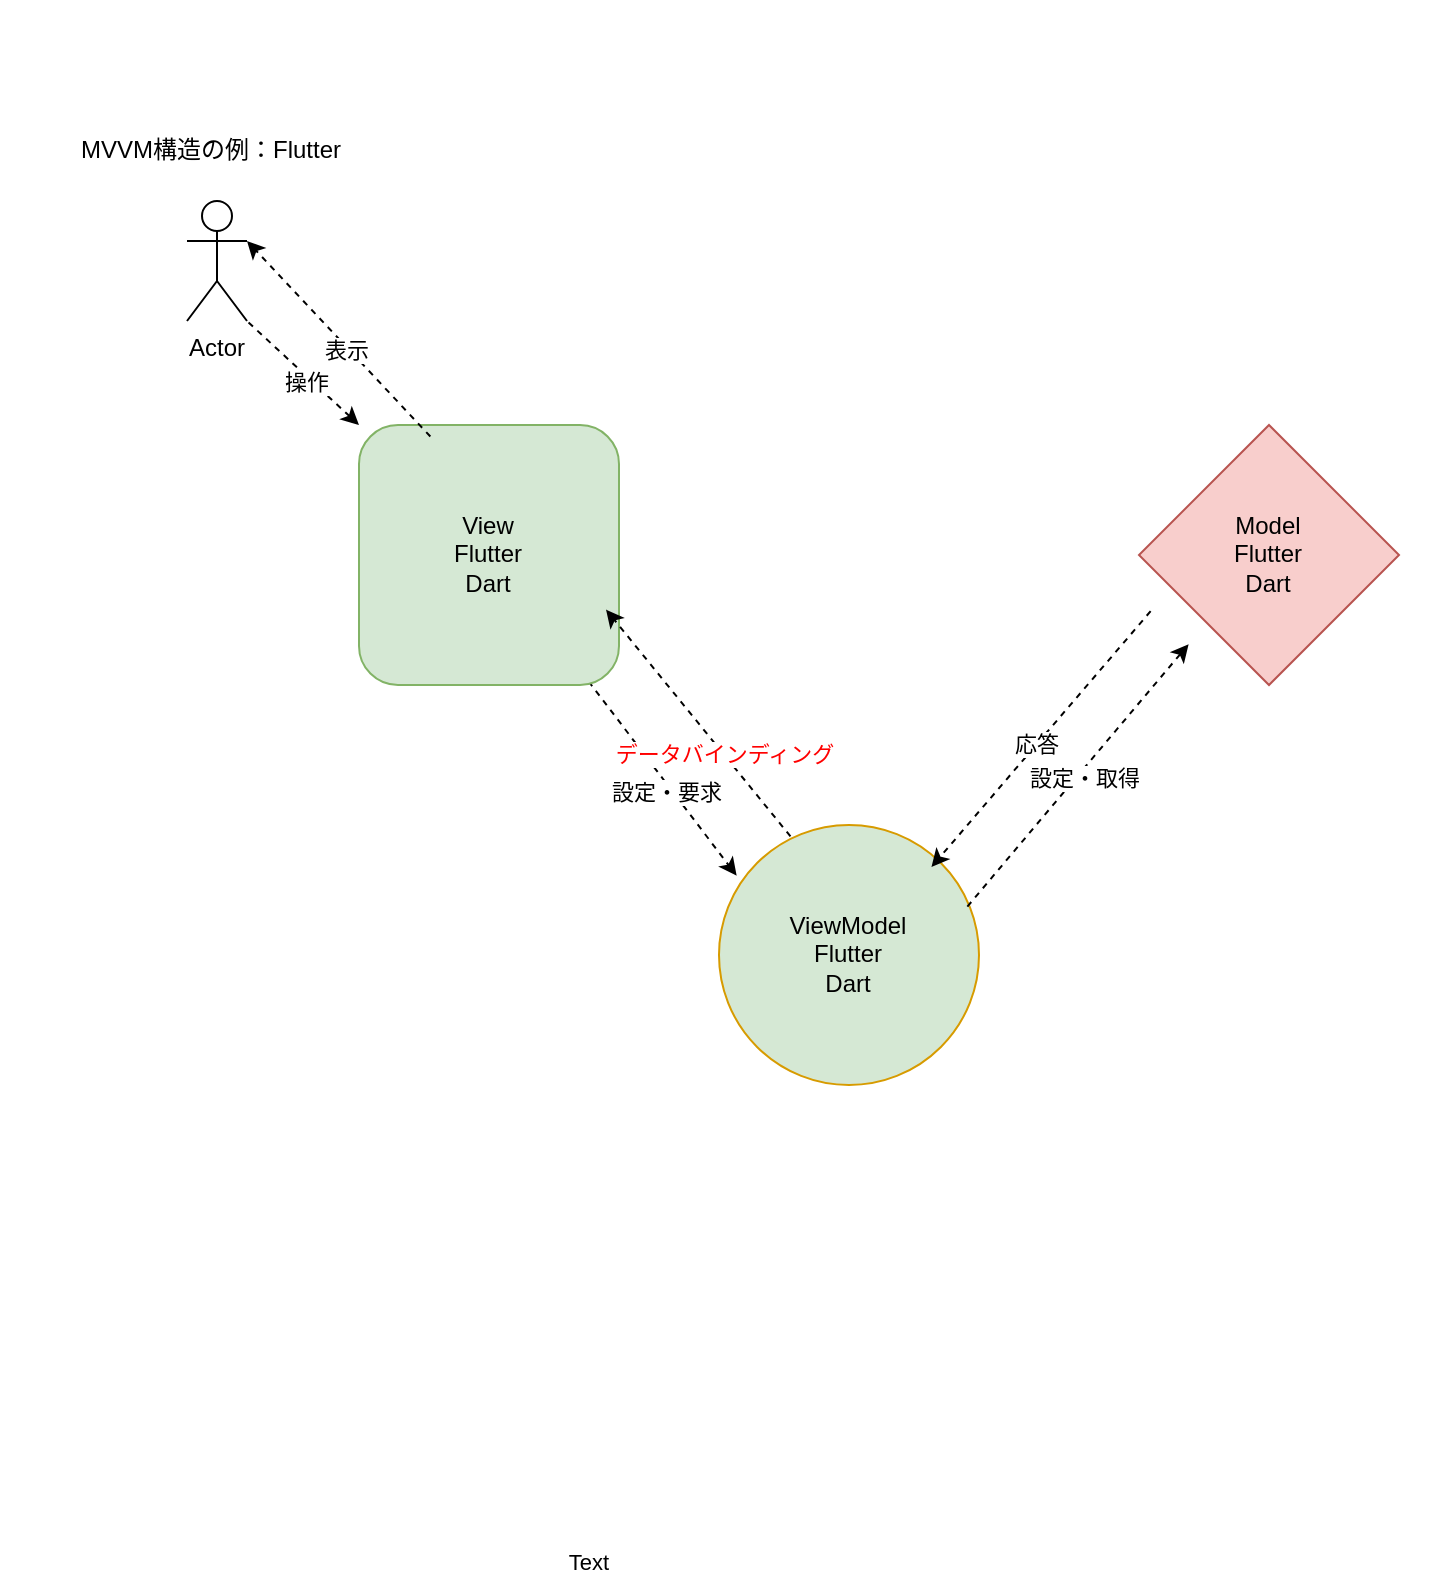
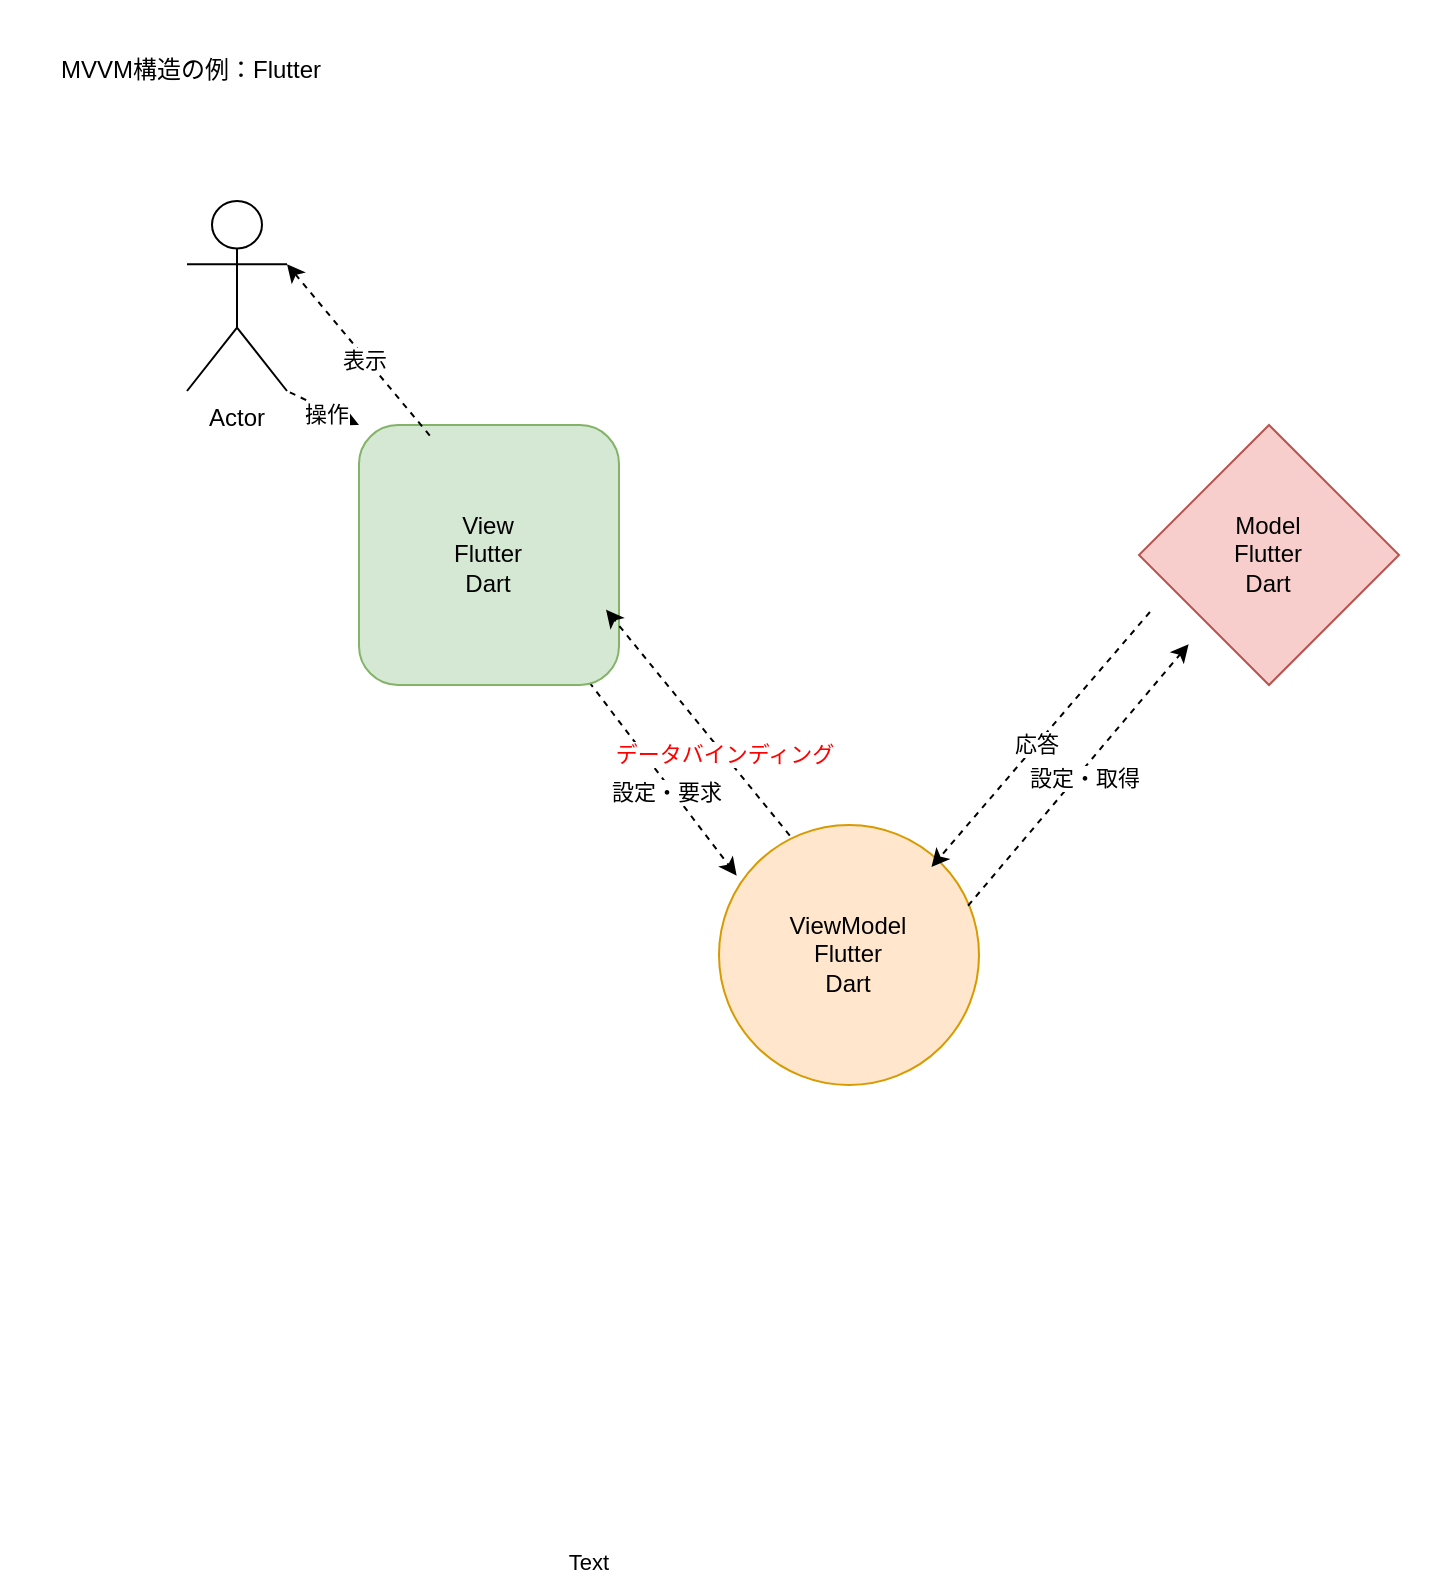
node "MVVM構造の例：Flutter": moved (211, 151) -> (191, 71)
node "Actor": size 60x120 -> 100x190
node "ViewModel Flutter Dart": fillcolor #d5e8d4 -> #ffe6cc
